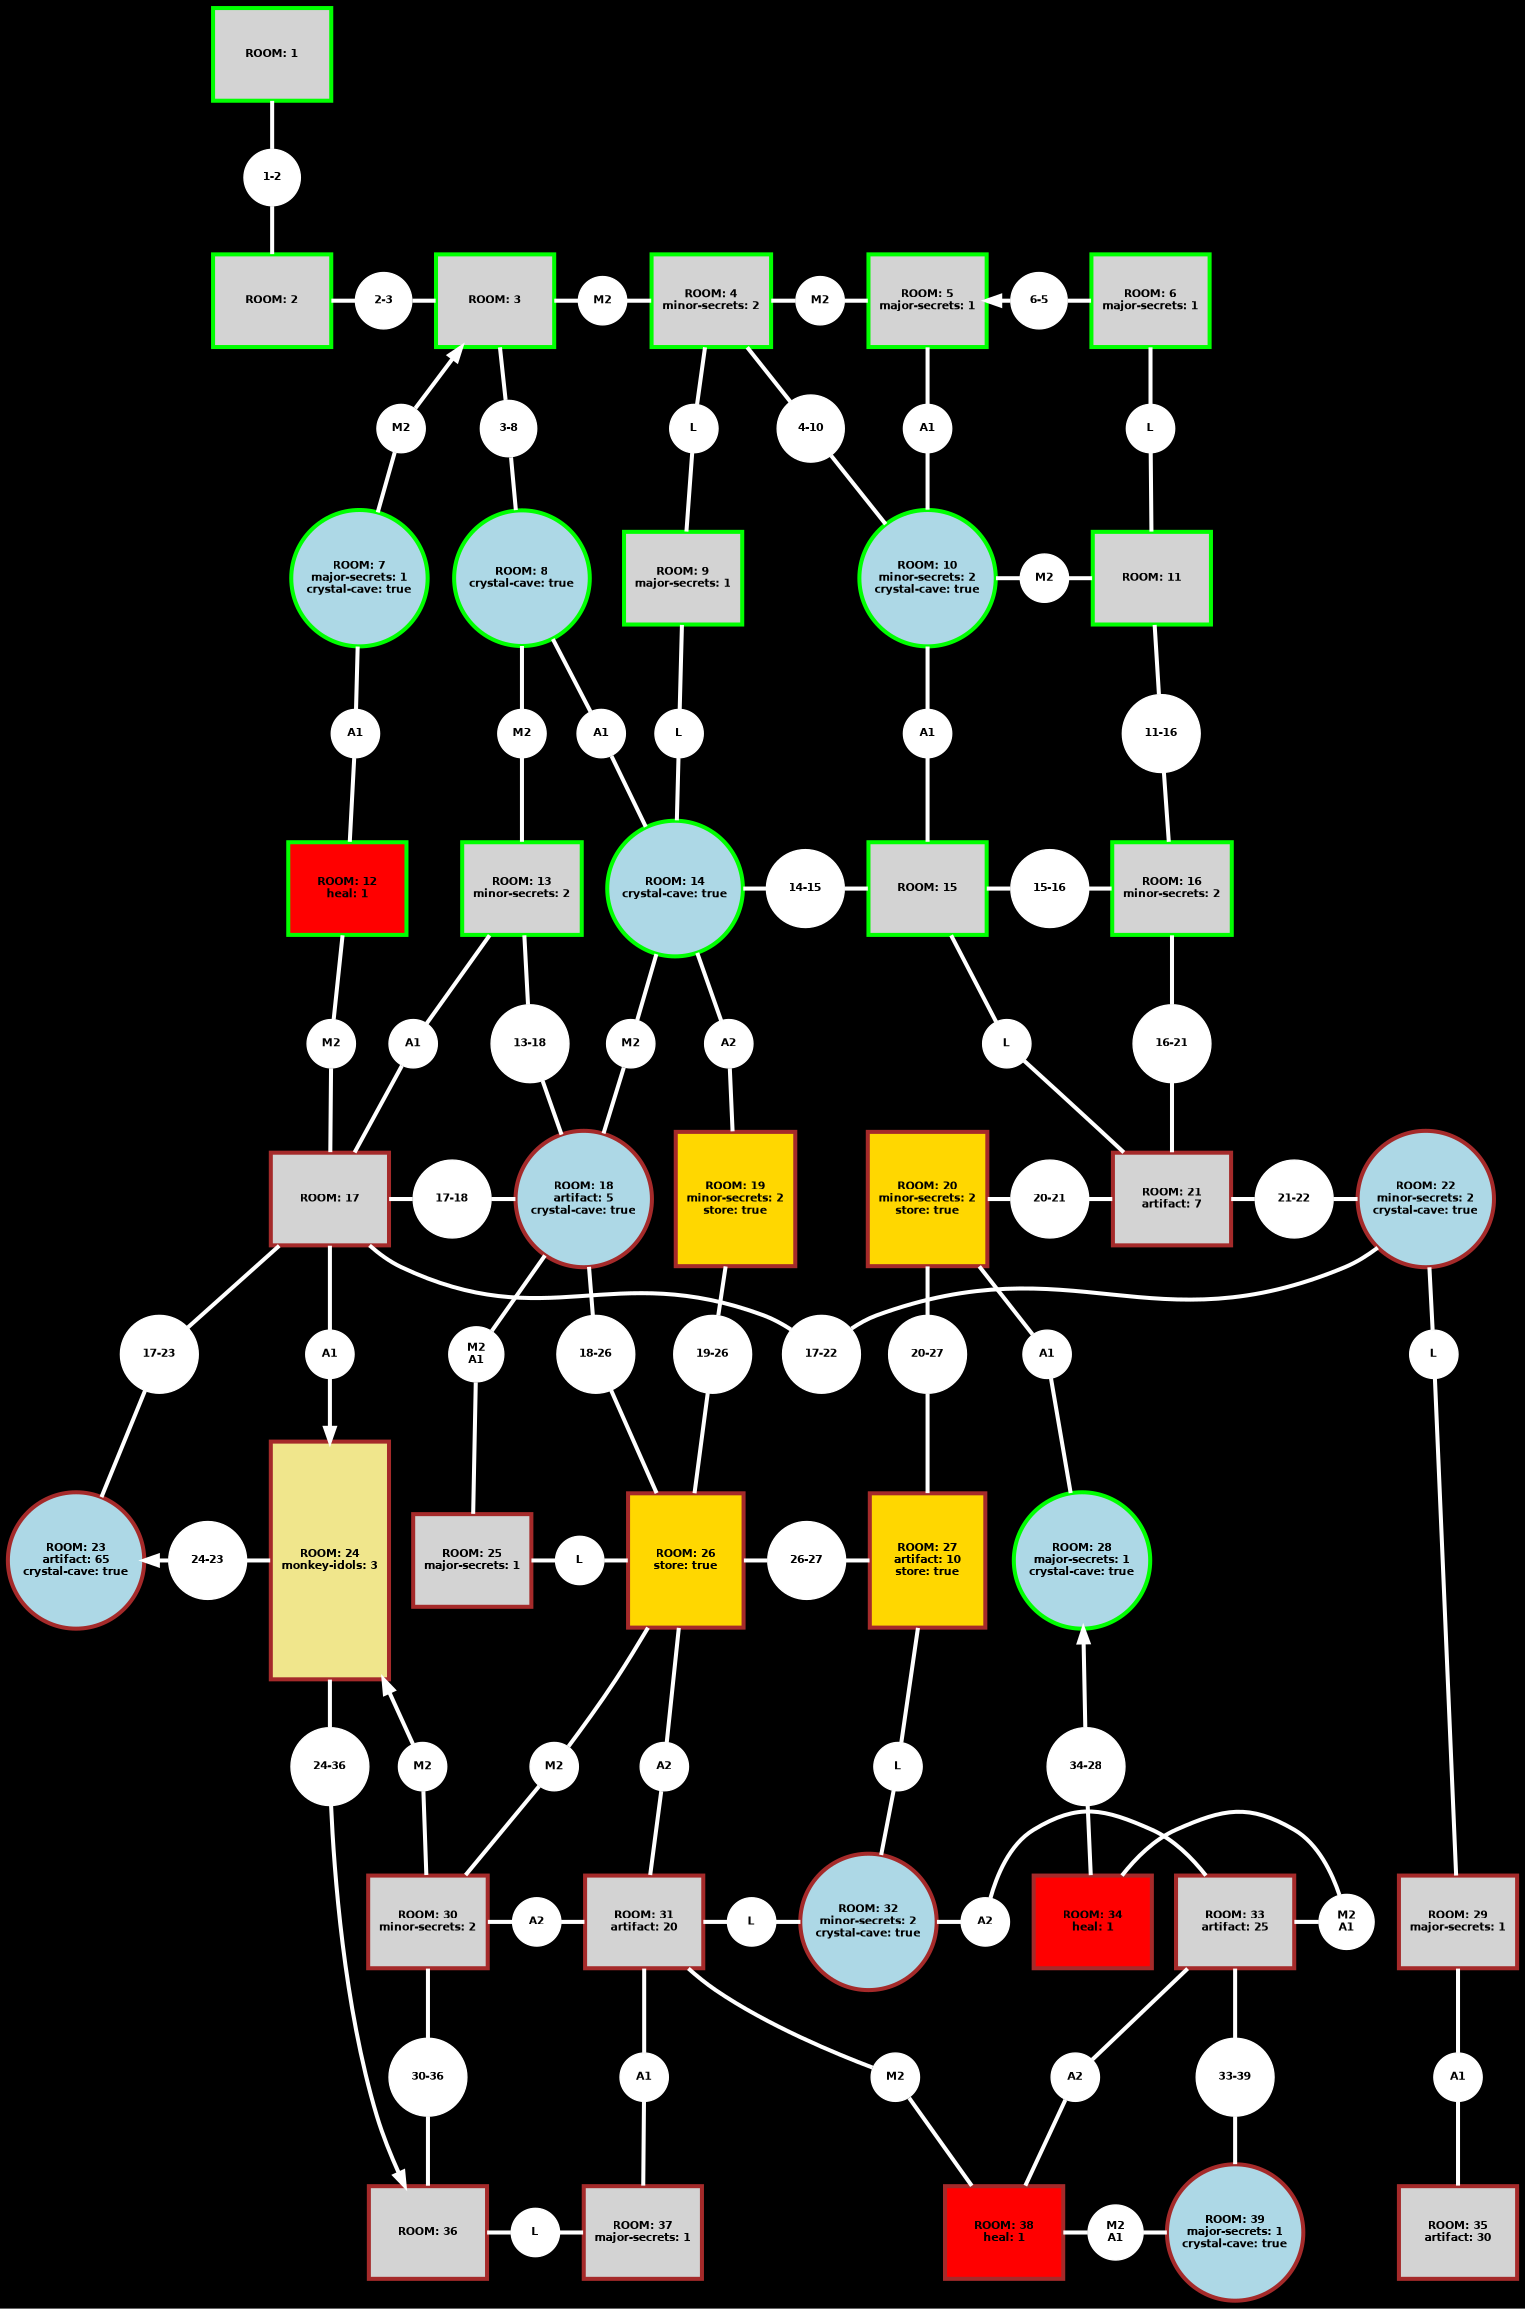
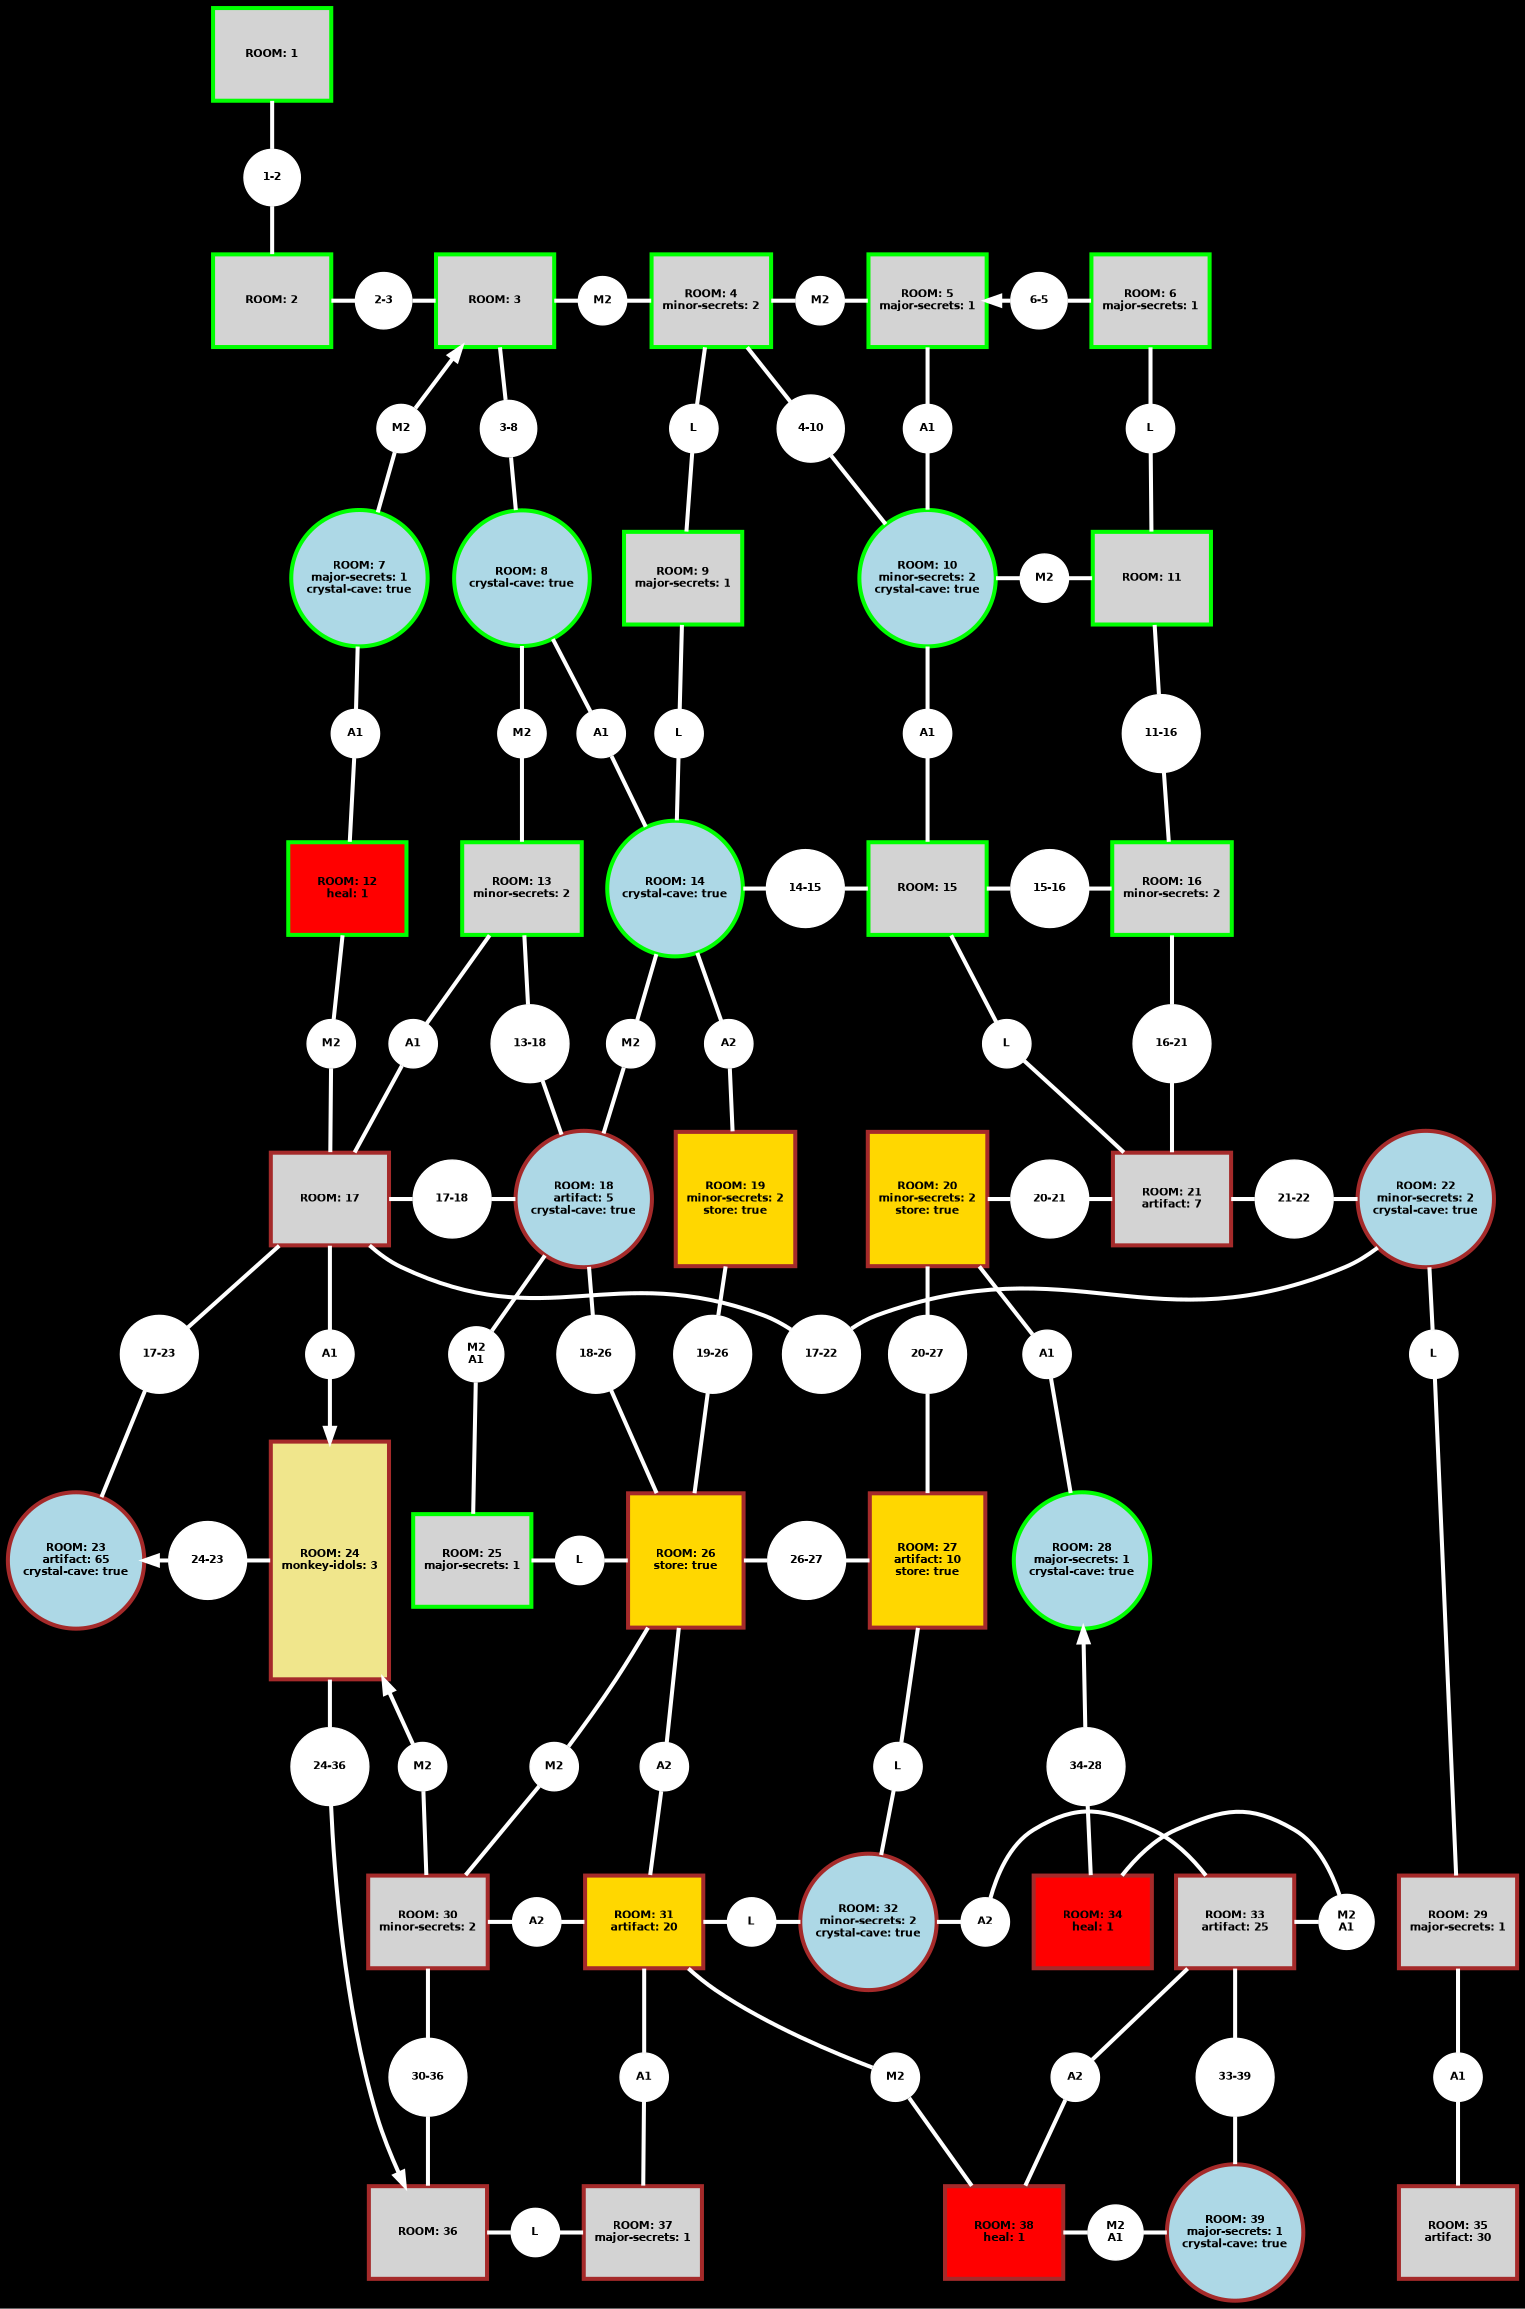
node "ROOM: 25 major-secrets: 1": color brown -> green
node "ROOM: 31 artifact: 20": fillcolor lightgrey -> gold
